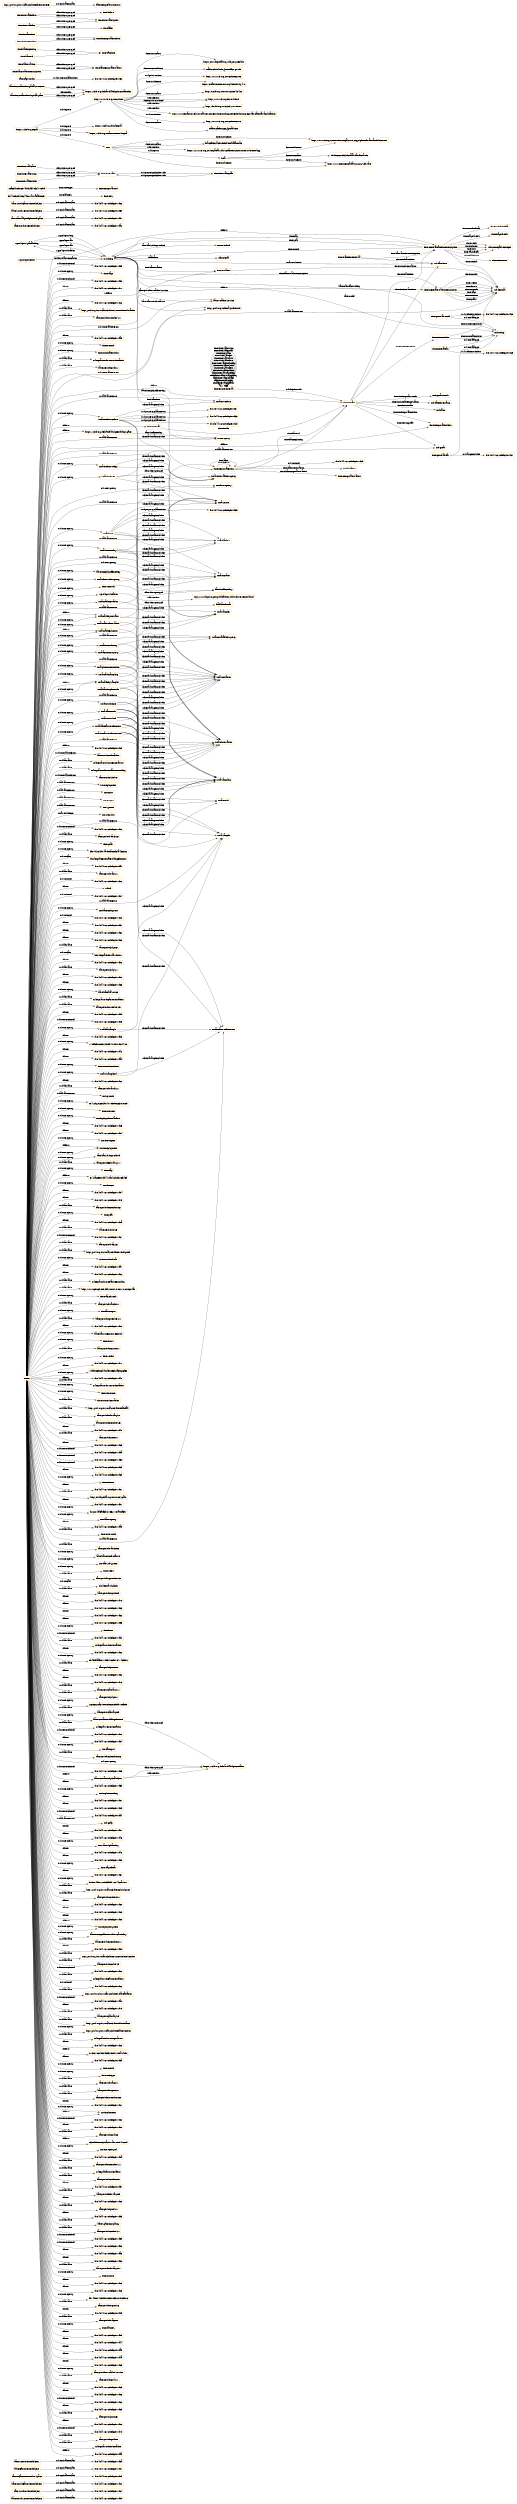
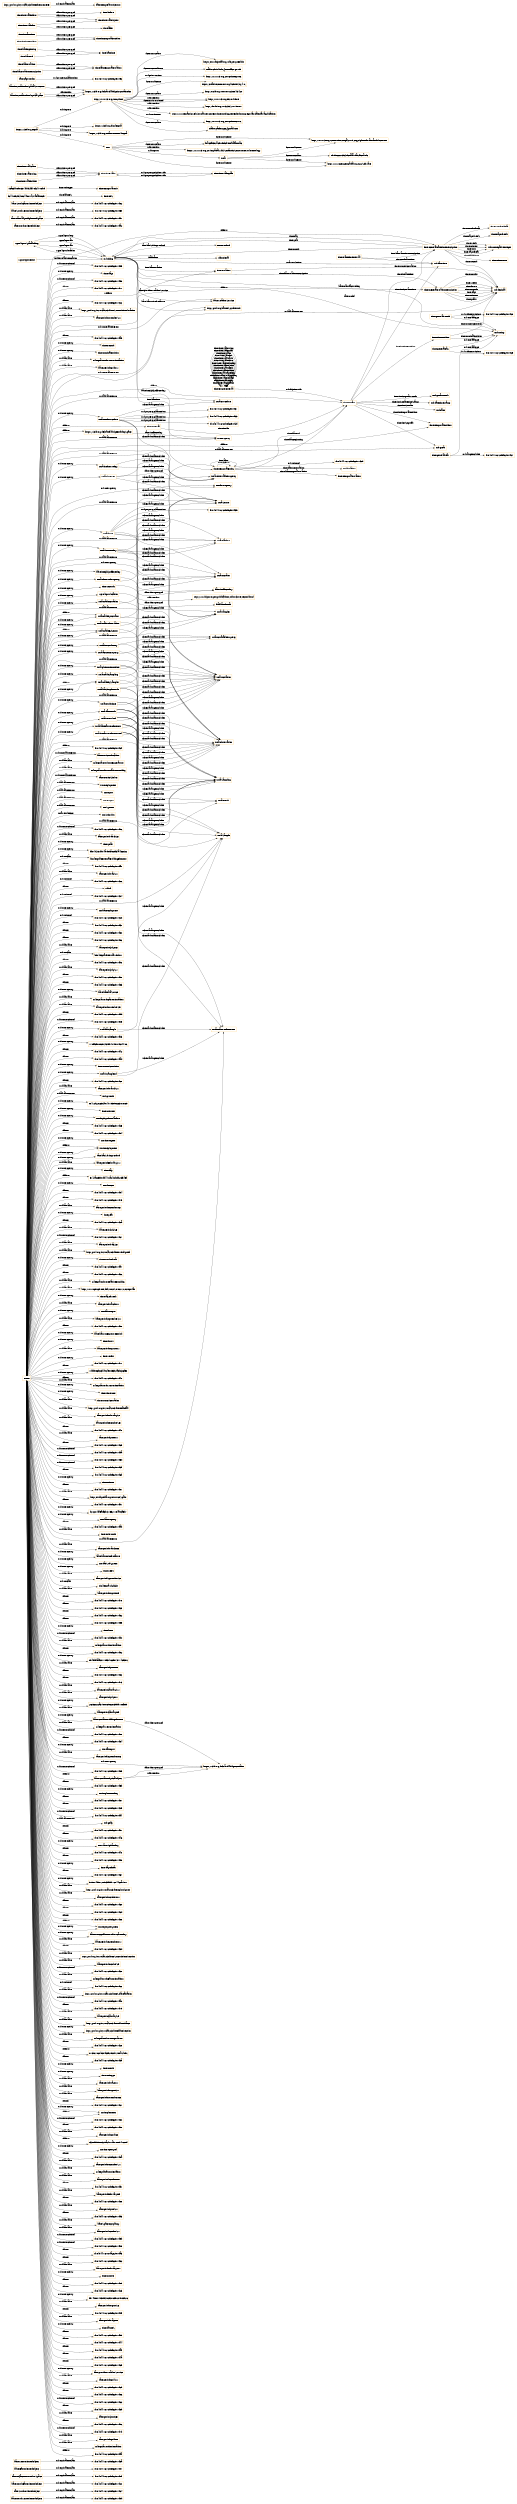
node "http://qudt.org/schema/qudt#Unit": label "http://qudt.org/schema/qudt#Unit" -> "http://qudt.org/hasTRS/qudt#Unit"
node "-f184844:167c0bef629:-7fa3": label "-f184844:167c0bef629:-7fa3" -> "-f184844:167c0day629:-7fa3"
